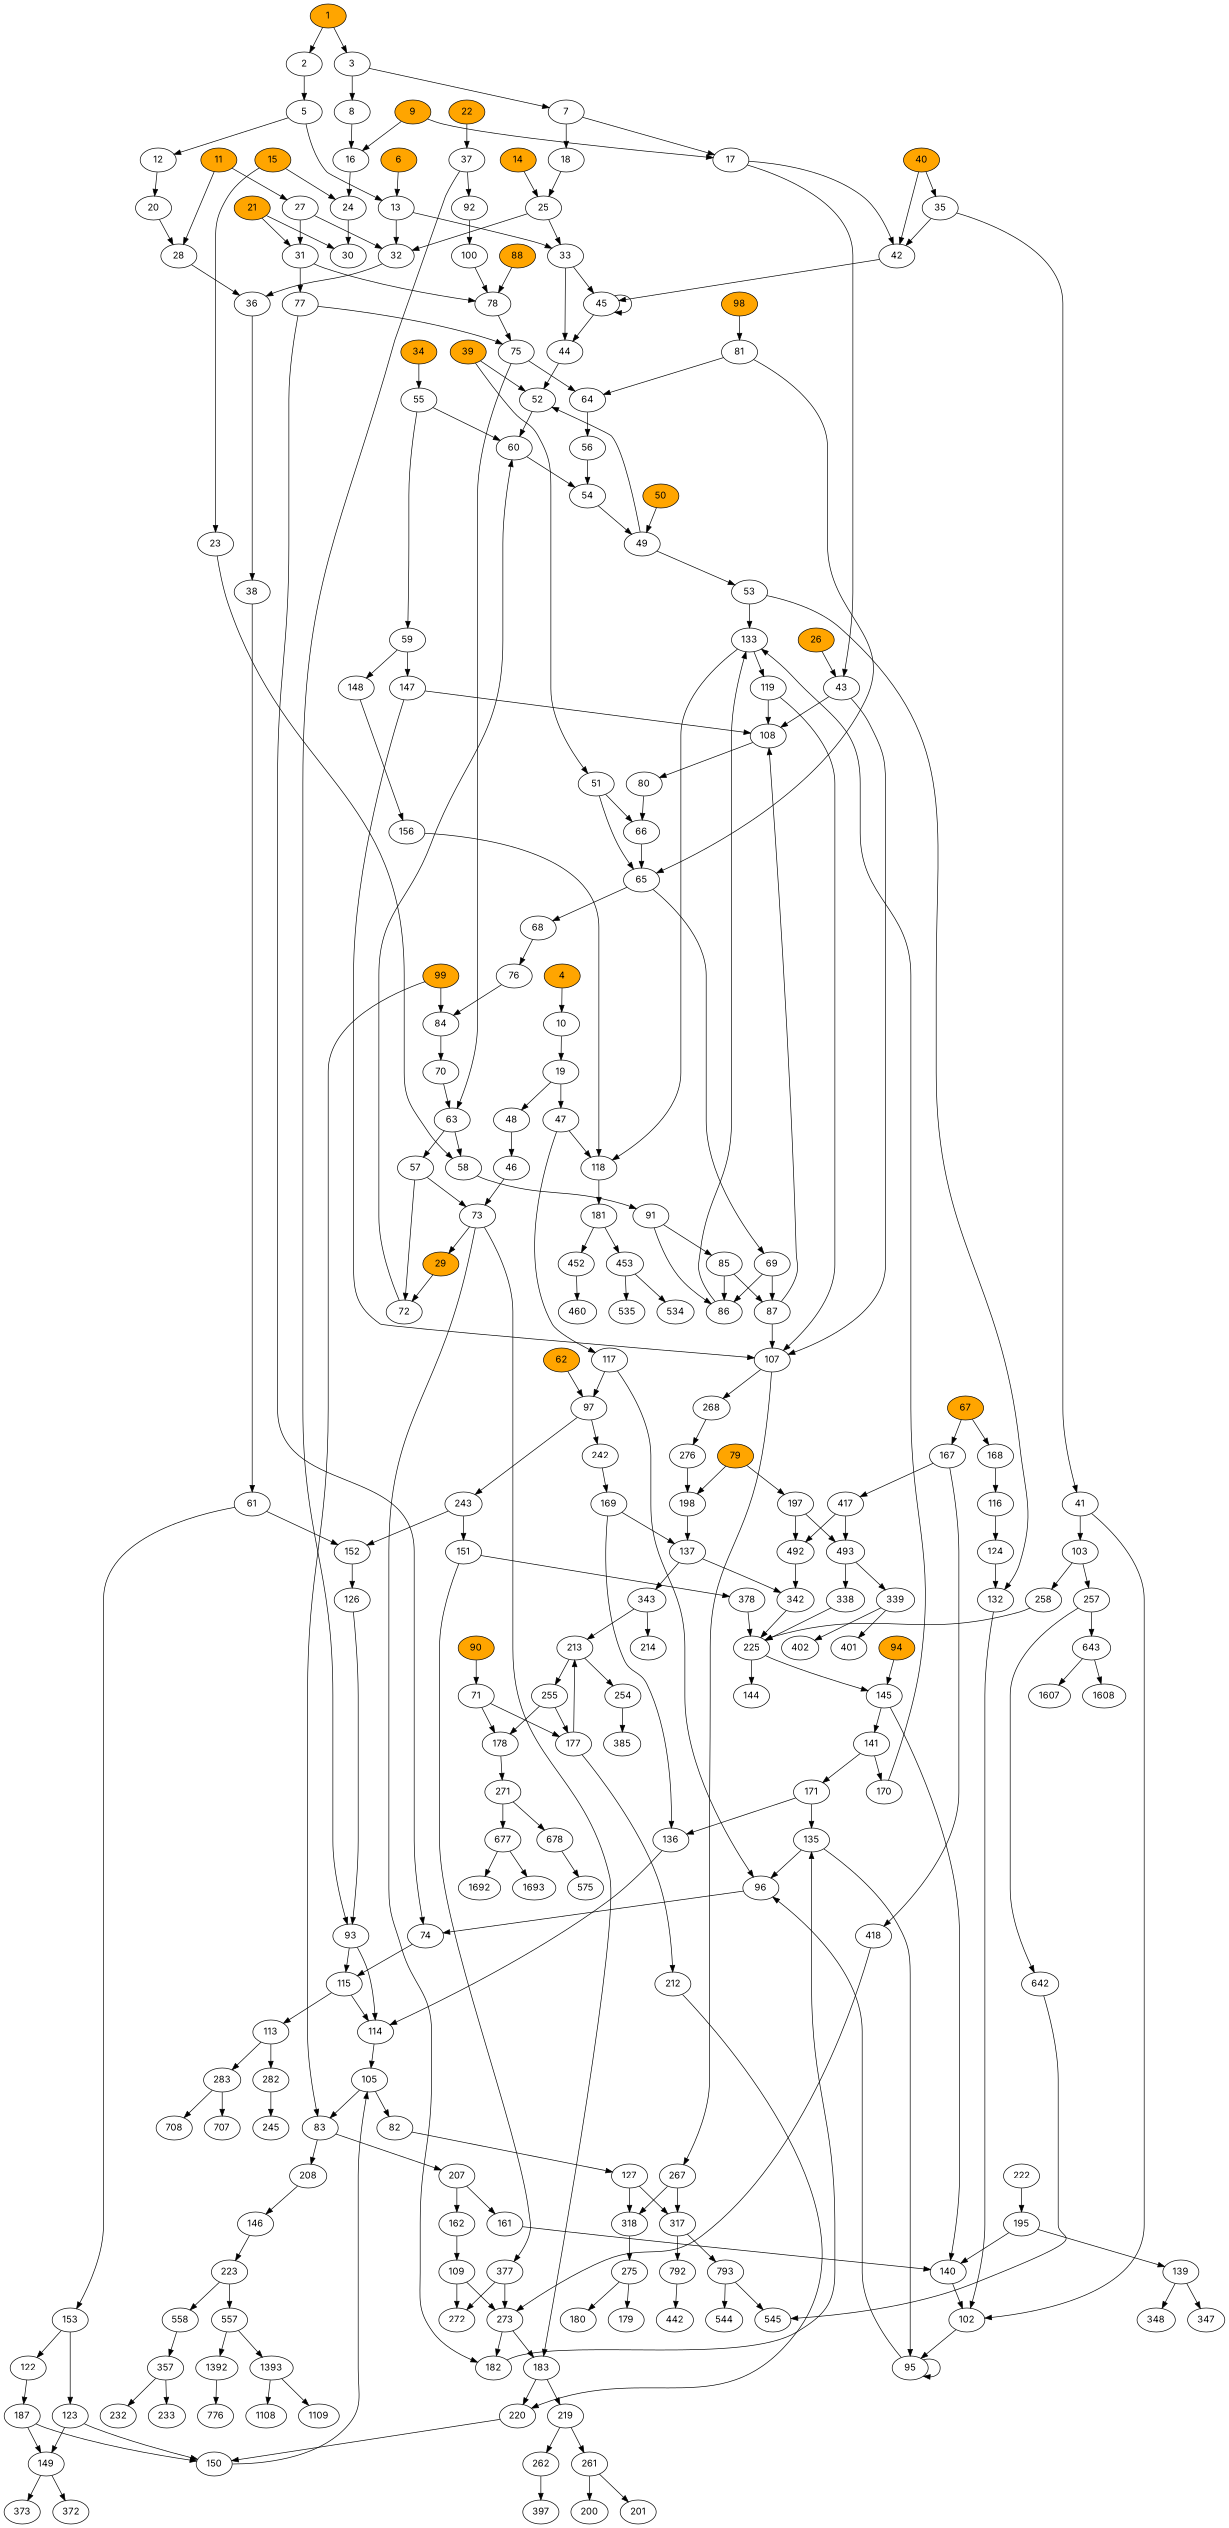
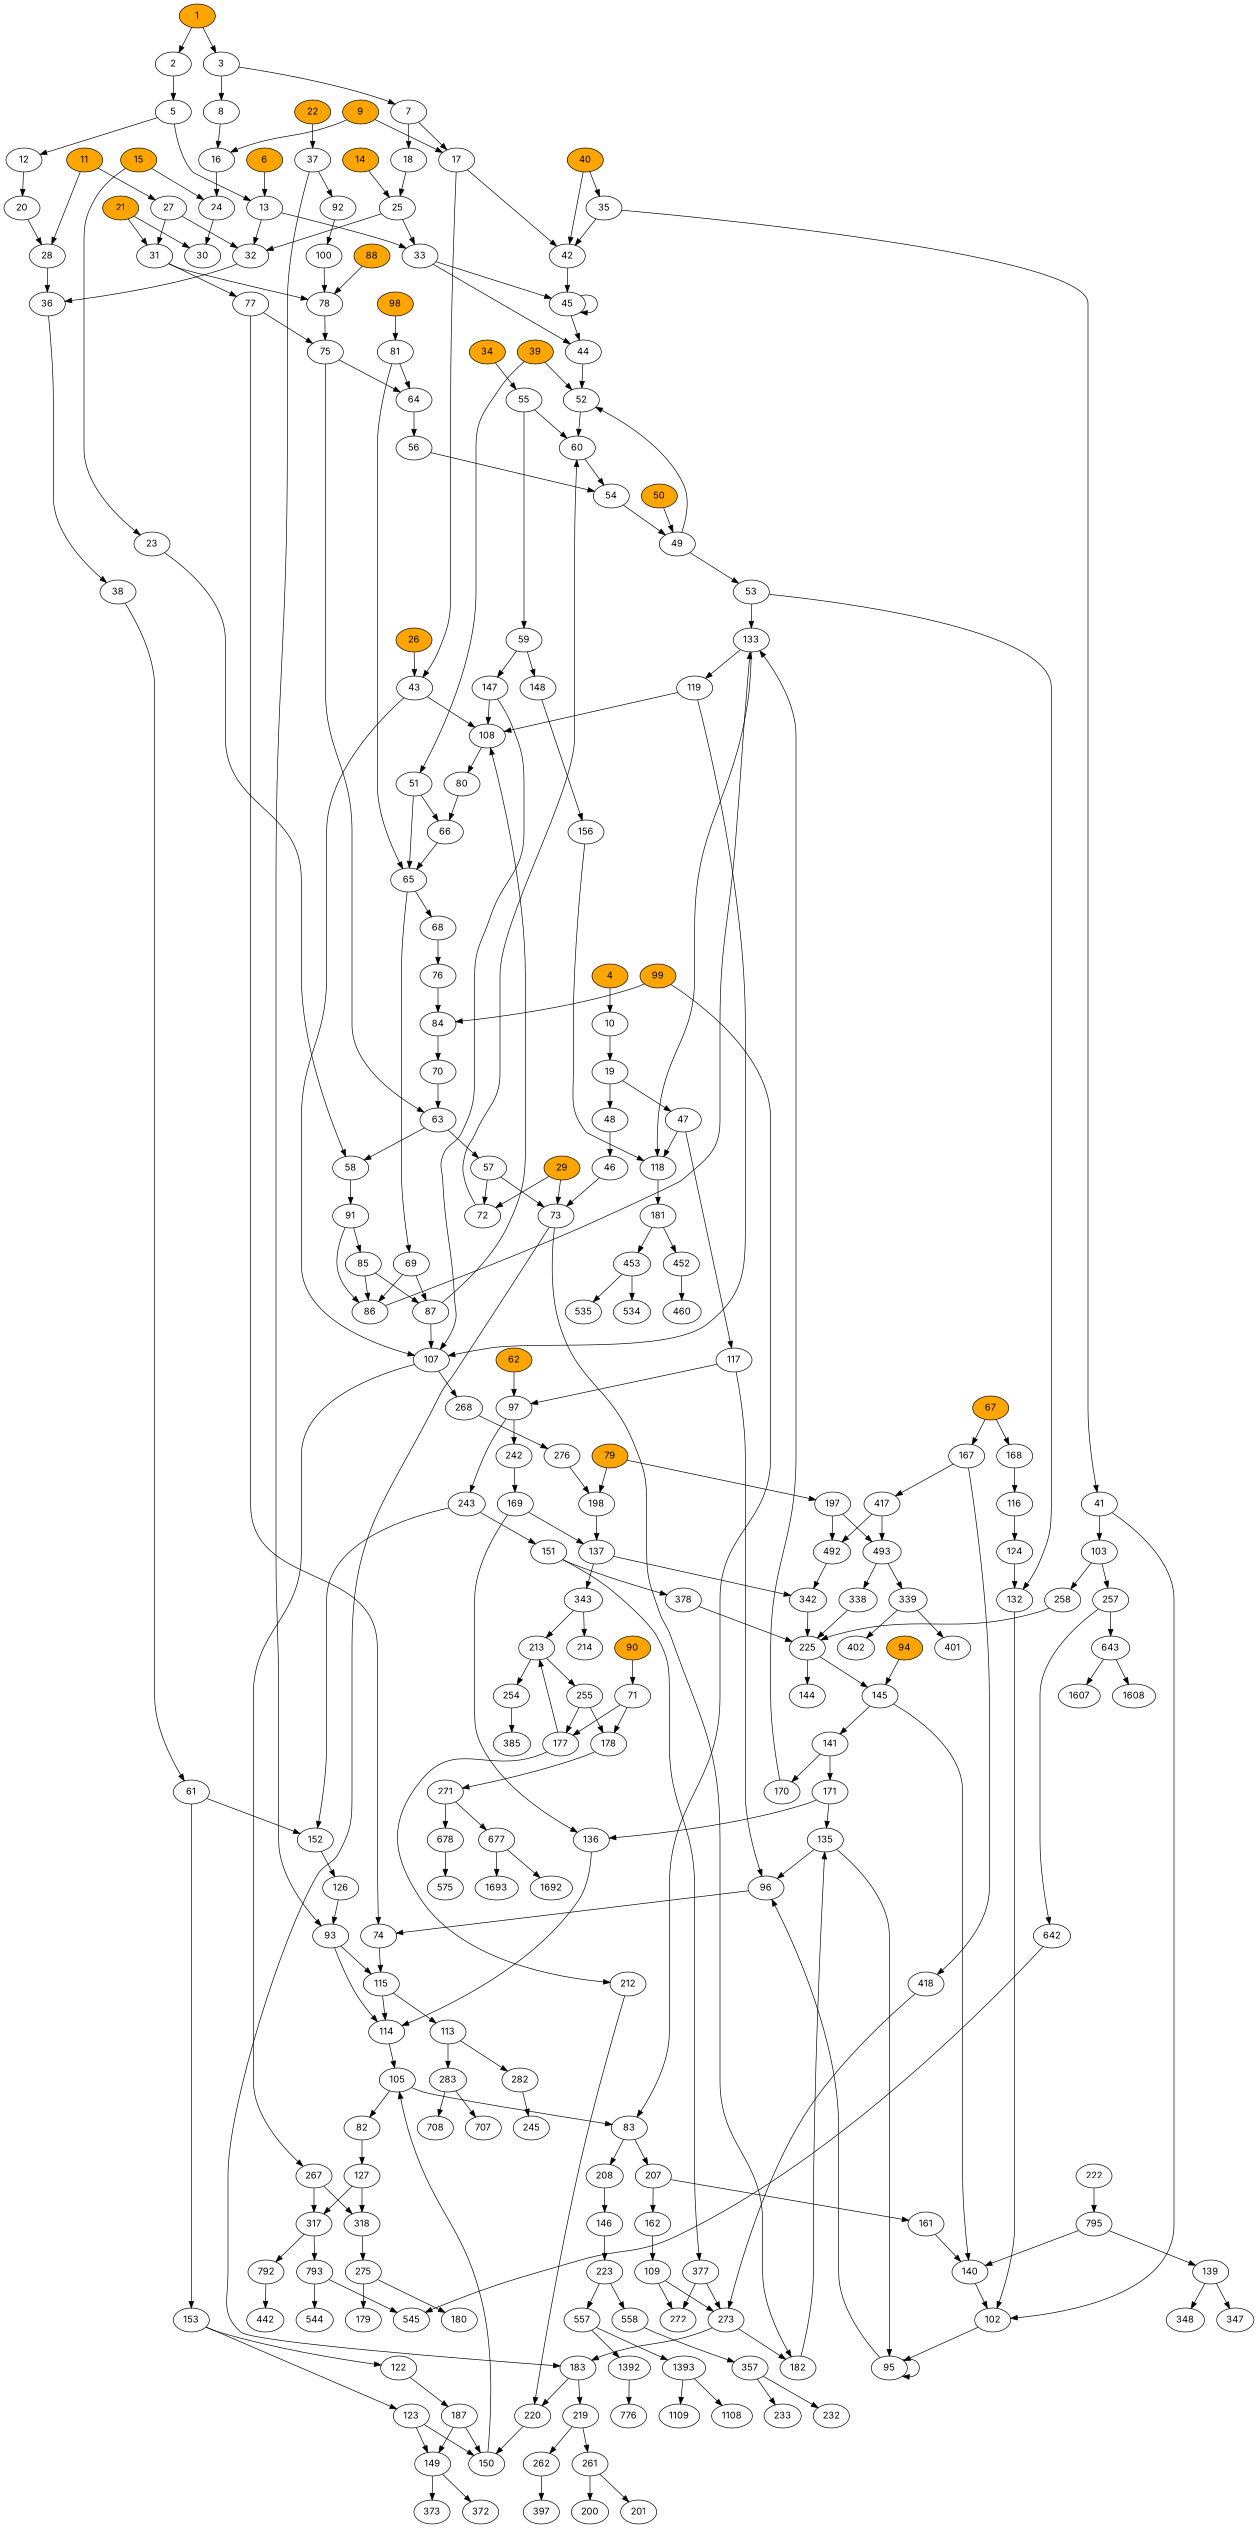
edge "73" -> "29": reversed
node "195": label "195" -> "795"
